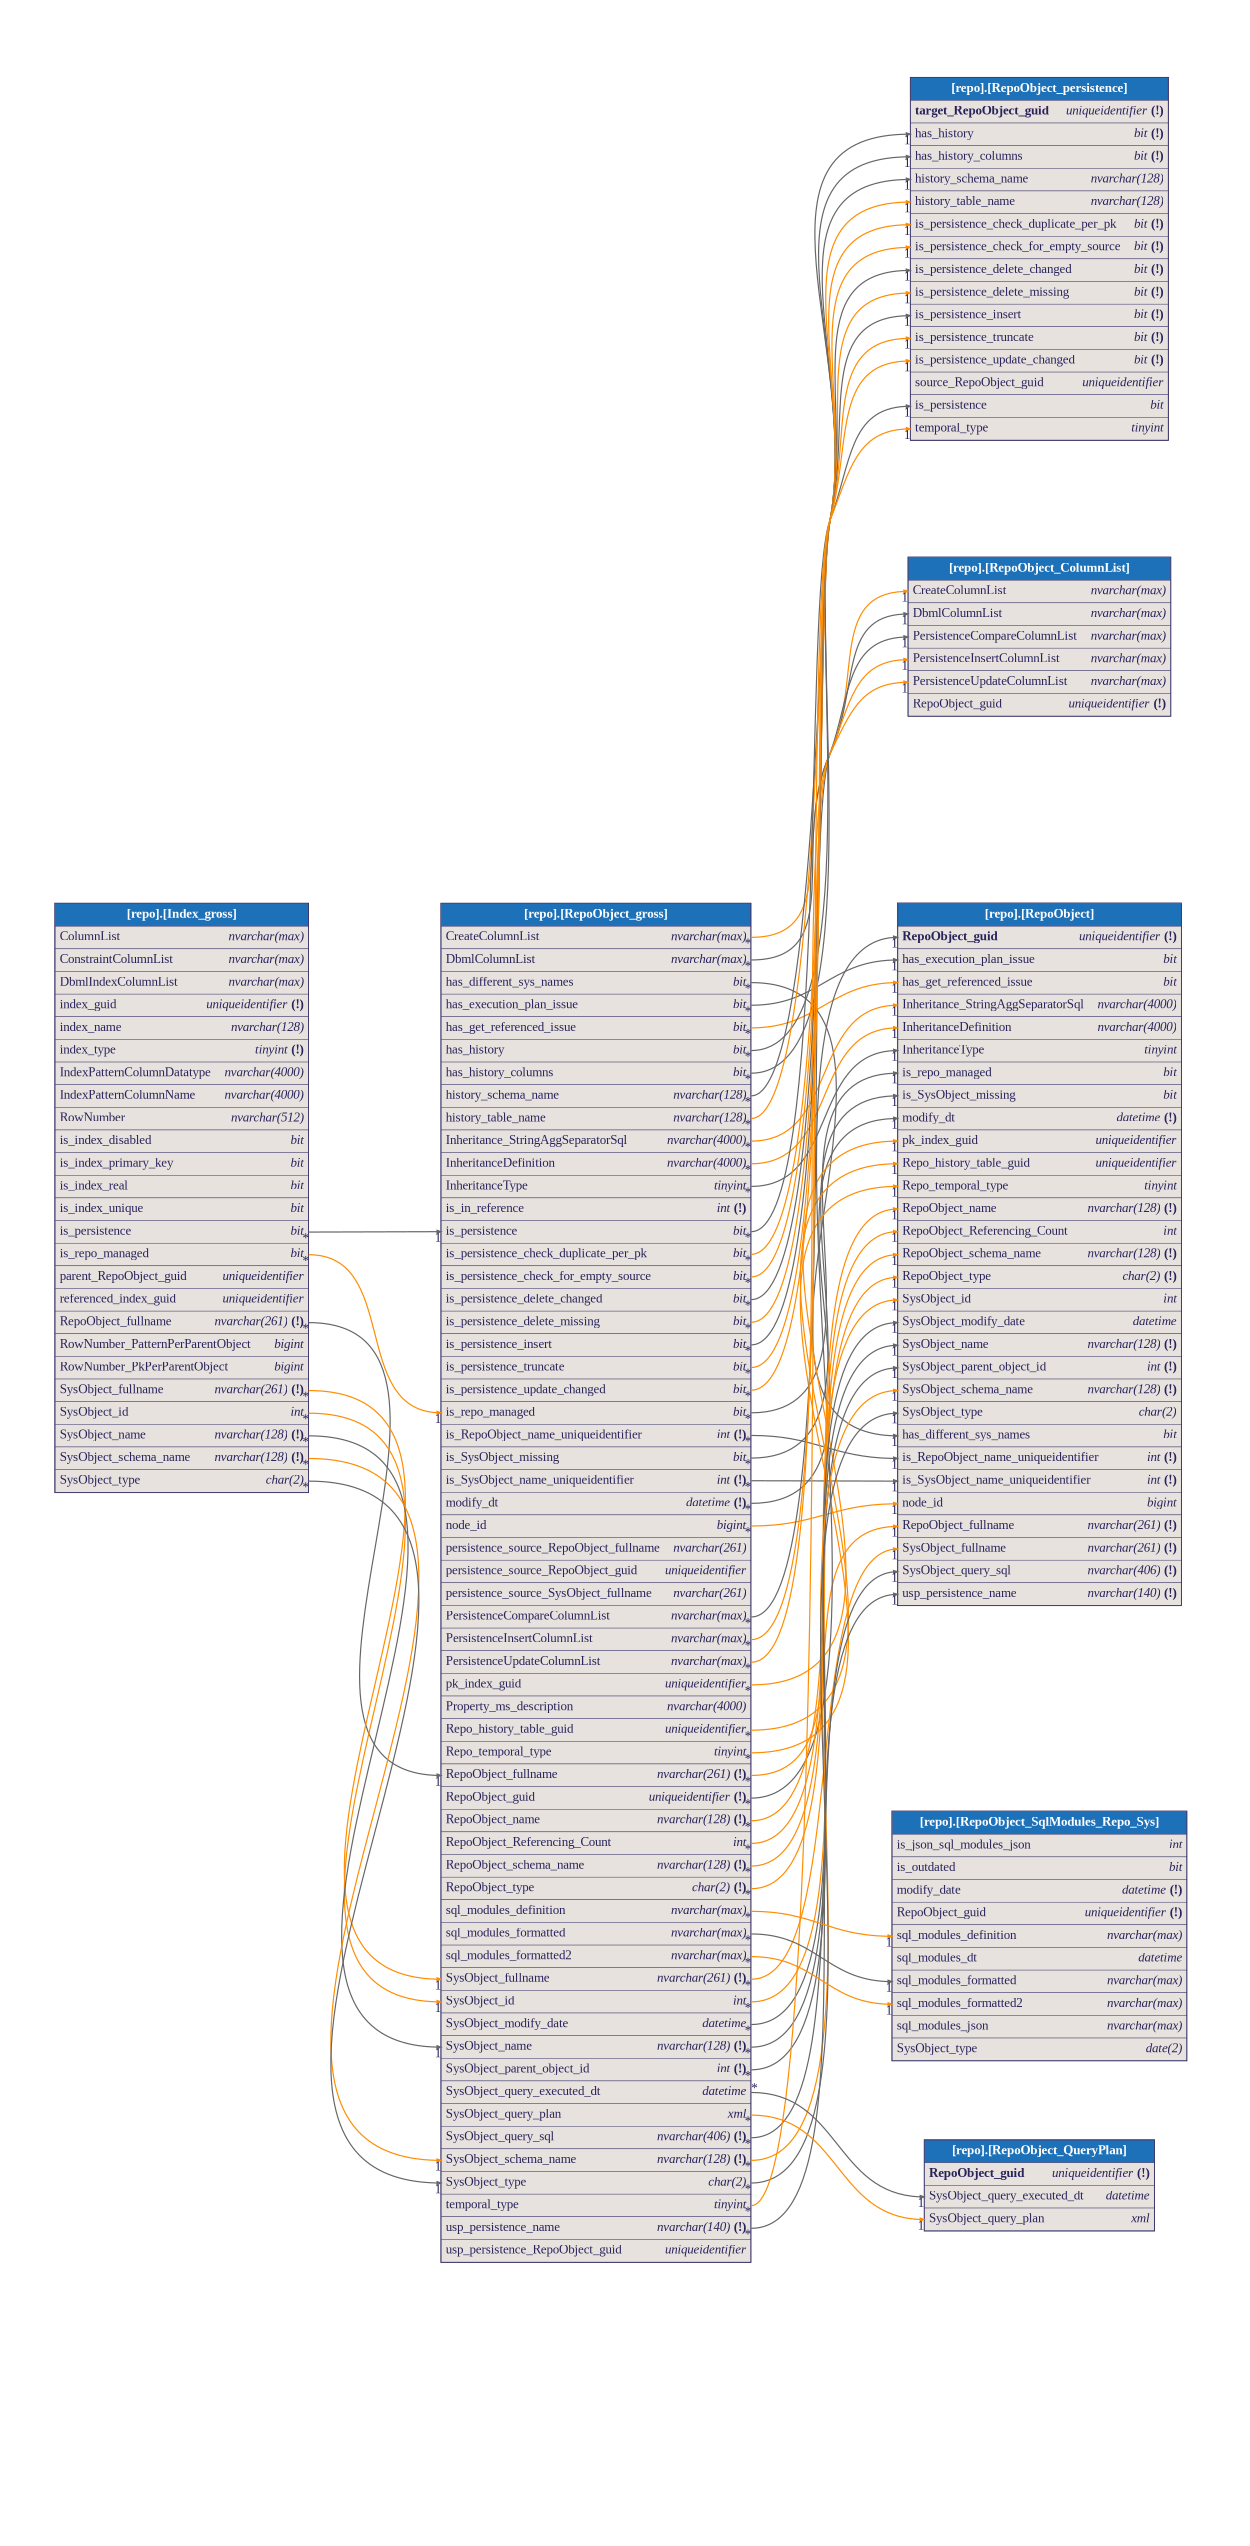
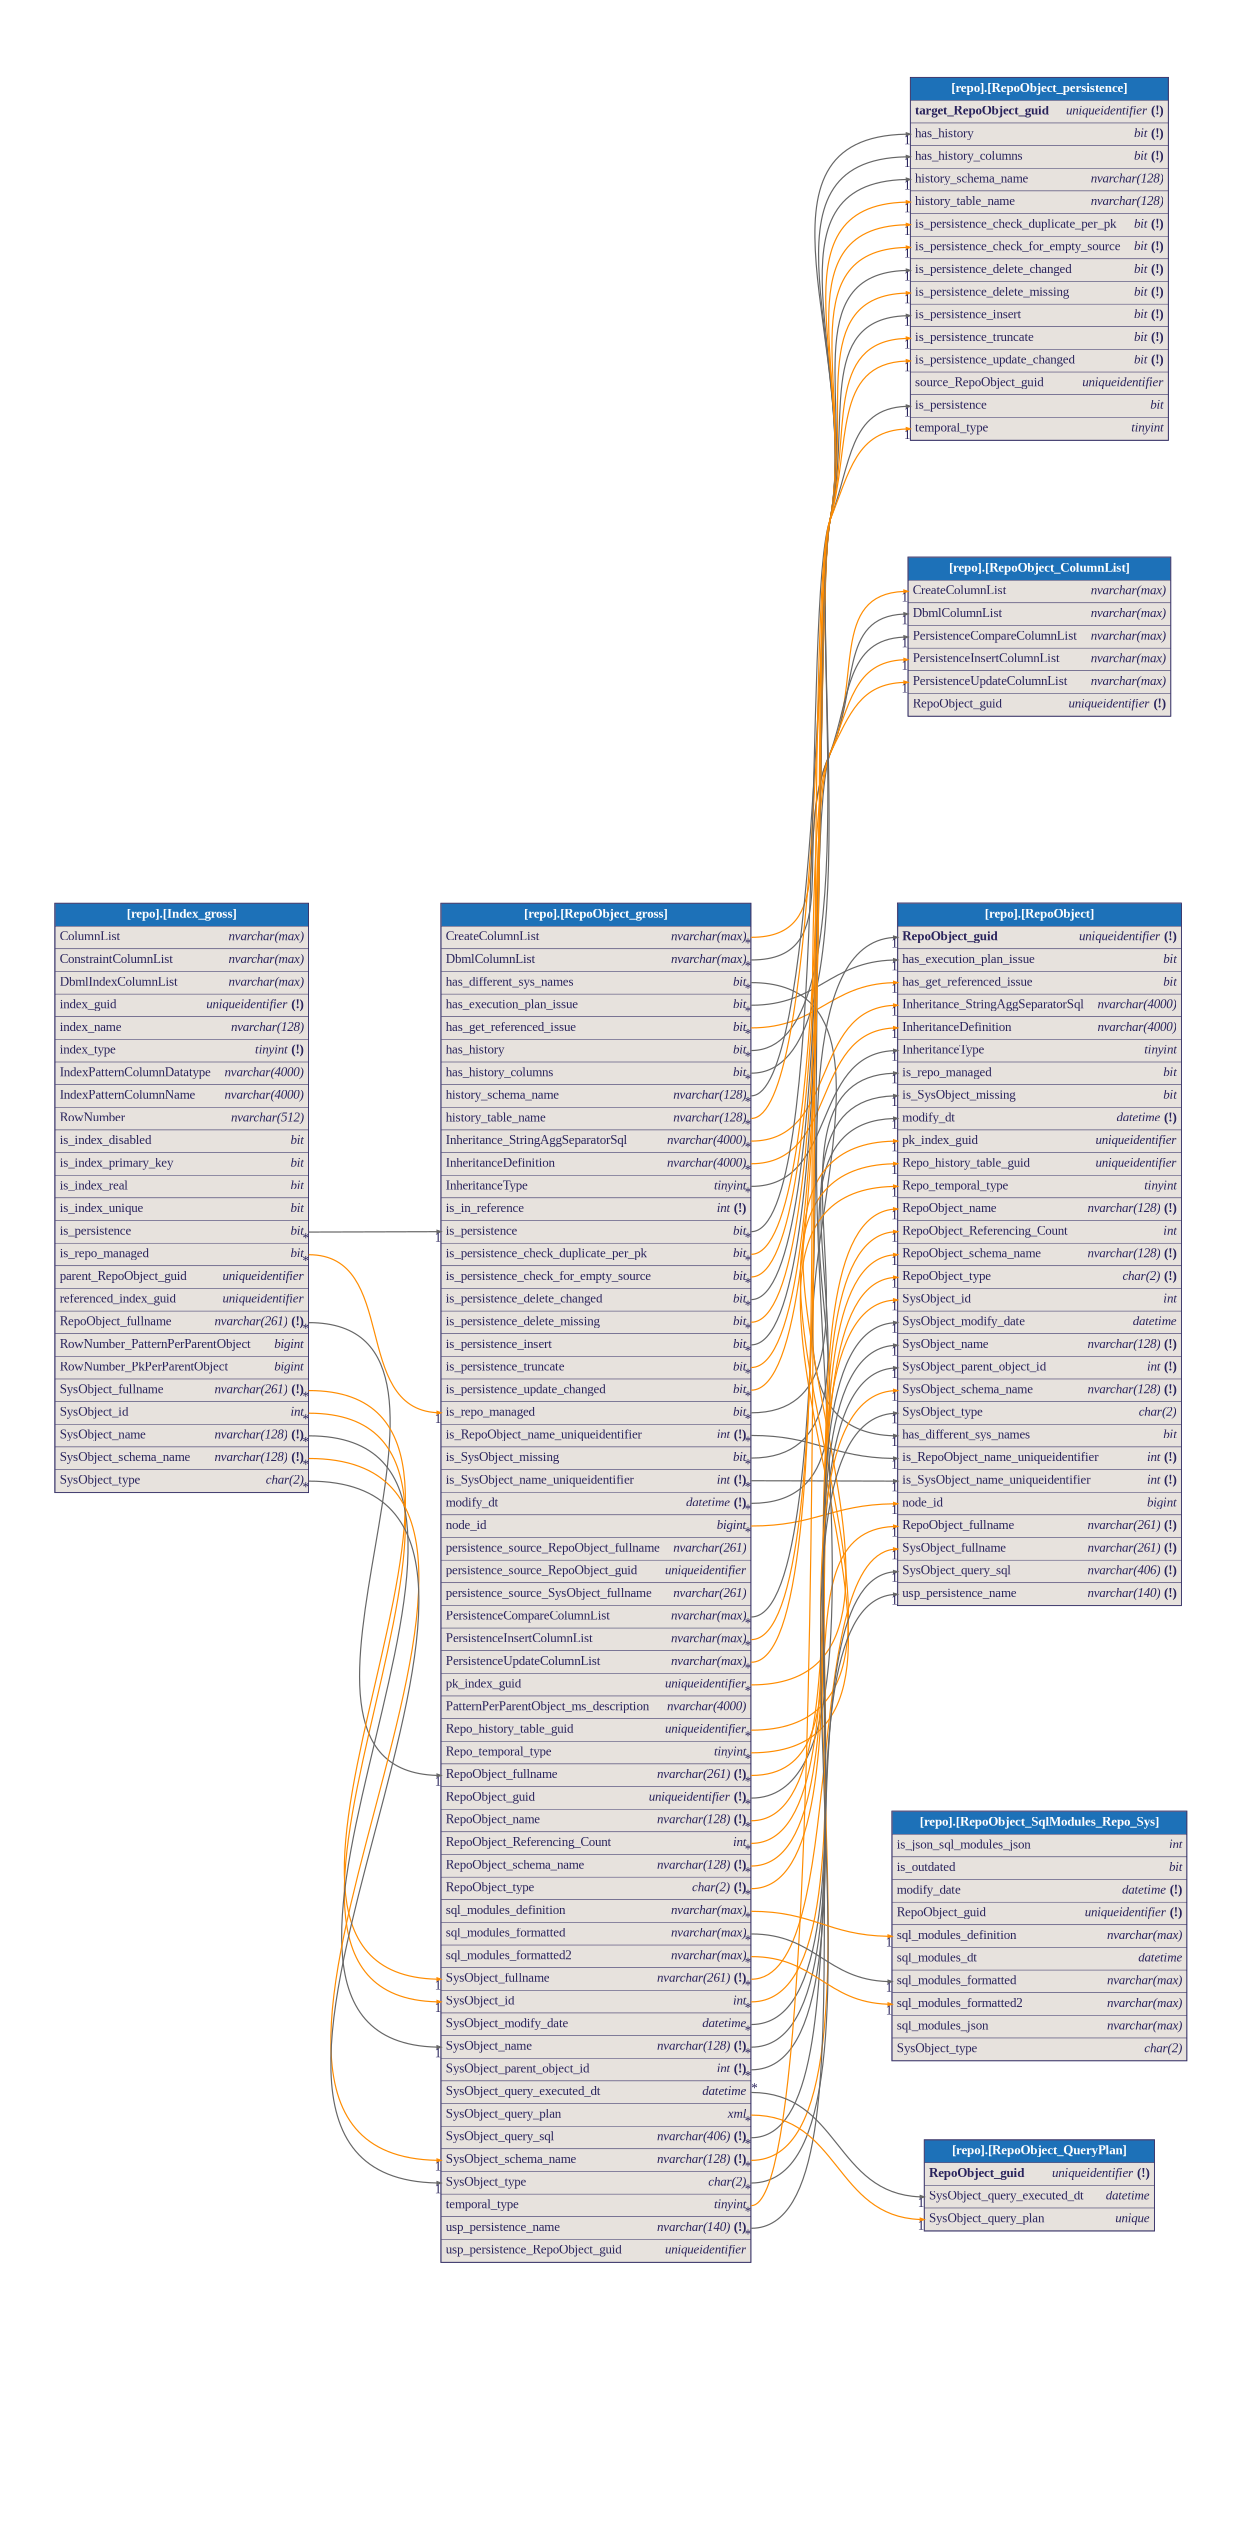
node "[repo].[RepoObject_gross]": text "Property_ms_description" -> "PatternPerParentObject_ms_description"
node "[repo].[RepoObject_SqlModules_Repo_Sys]": text "date(2)" -> "char(2)"
node "[repo].[RepoObject_QueryPlan]": text "xml" -> "unique"
